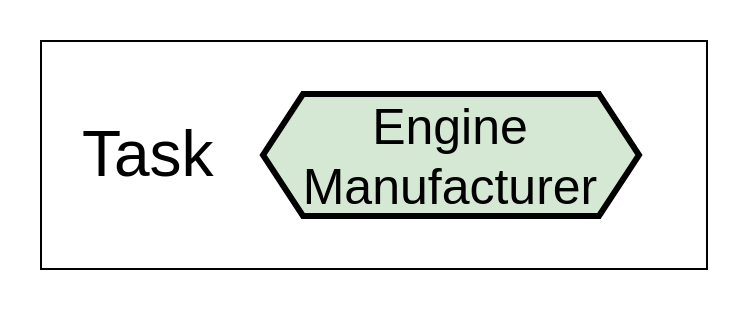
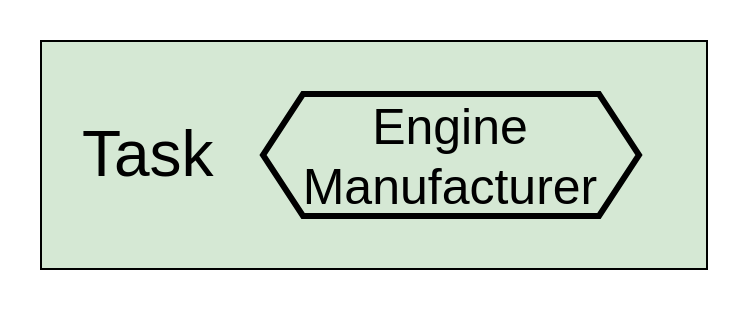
node "Task": fillcolor #ffffff -> #d5e8d4
